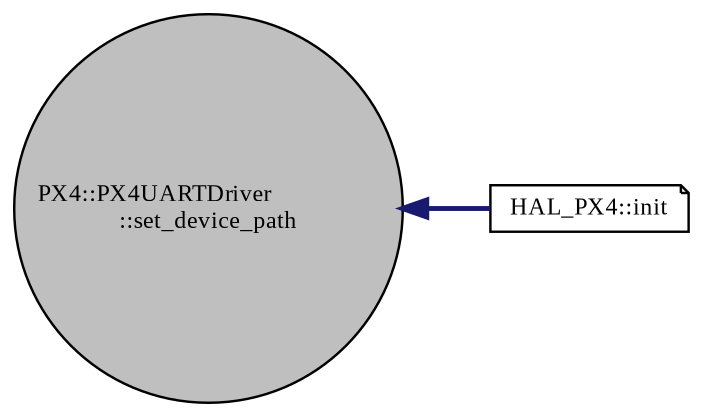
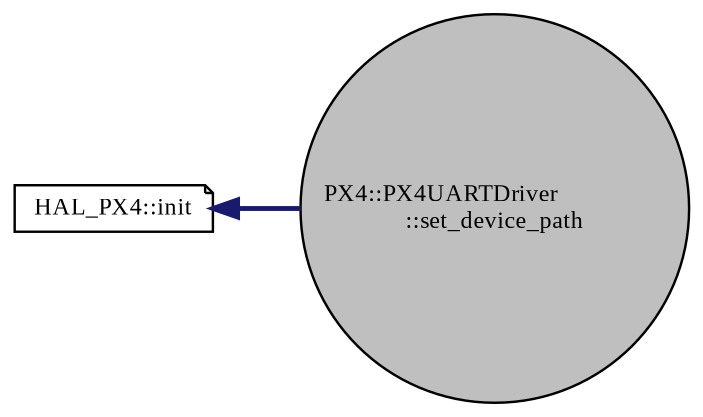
edge "HAL_PX4::init" -> "PX4::PX4UARTDriver ::set_device_path": reversed
